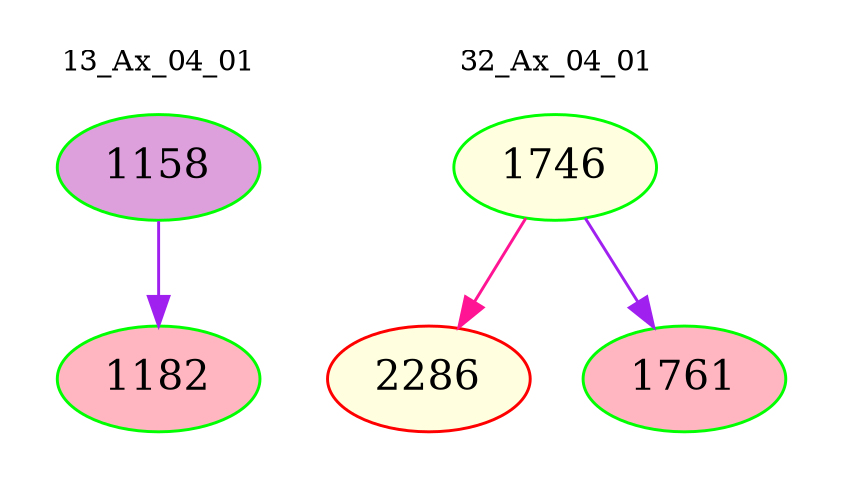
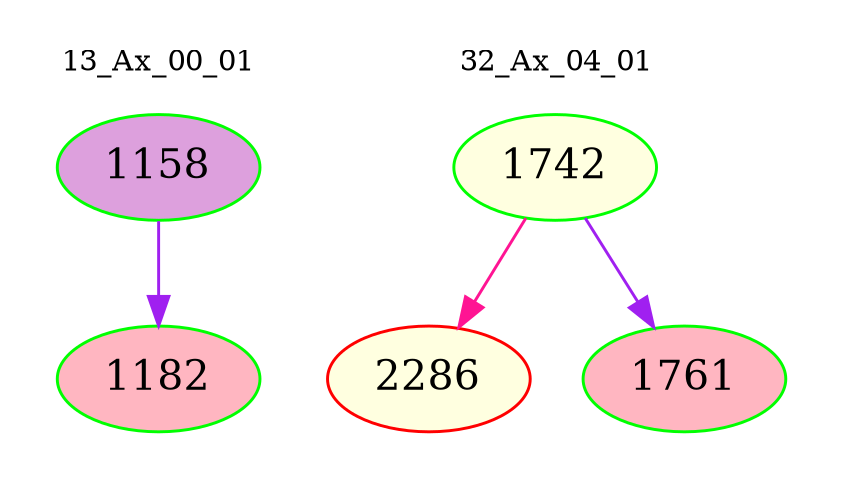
cluster "13_Ax_04_01": label "13_Ax_04_01" -> "13_Ax_00_01"
node "1746": label "1746" -> "1742"
